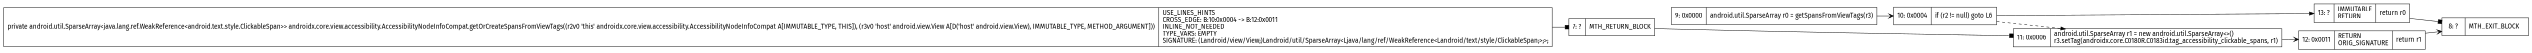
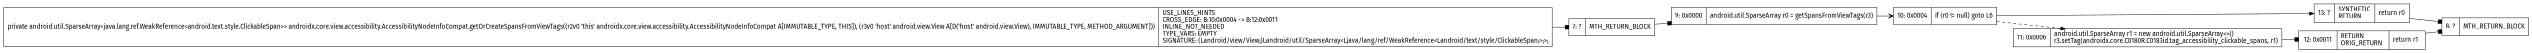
node "13: ?": text "IMMUTABLE" -> "SYNTHETIC"
node "10: 0x0004": text "if (r2 != null) goto L6" -> "if (r0 != null) goto L6"
node "8: ?": text "MTH_EXIT_BLOCK" -> "MTH_RETURN_BLOCK"
edge "7: ?" -> "11: 0x0006": now "7: ?" -> "9: 0x0000"
edge "12: 0x0011" -> "8: ?": arrowhead vee -> box
edge "11: 0x0006" -> "12: 0x0011": arrowhead vee -> box
node "12: 0x0011": text "ORIG_SIGNATURE" -> "ORIG_RETURN"
